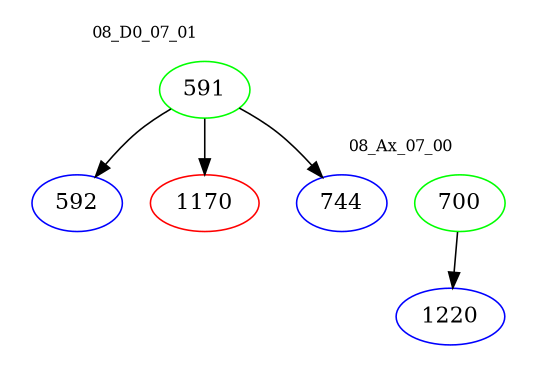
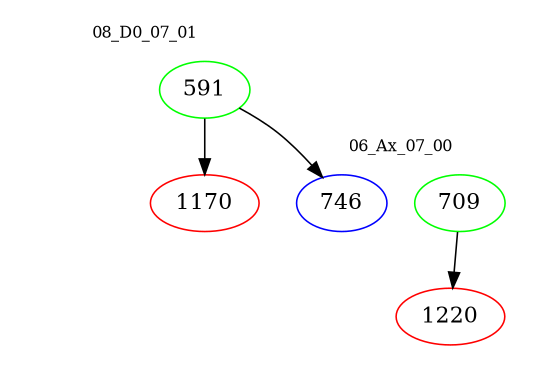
cluster "08_Ax_07_00": label "08_Ax_07_00" -> "06_Ax_07_00"
node "592": removed
node "744": label "744" -> "746"
node "700": label "700" -> "709"
node "1220": color blue -> red
